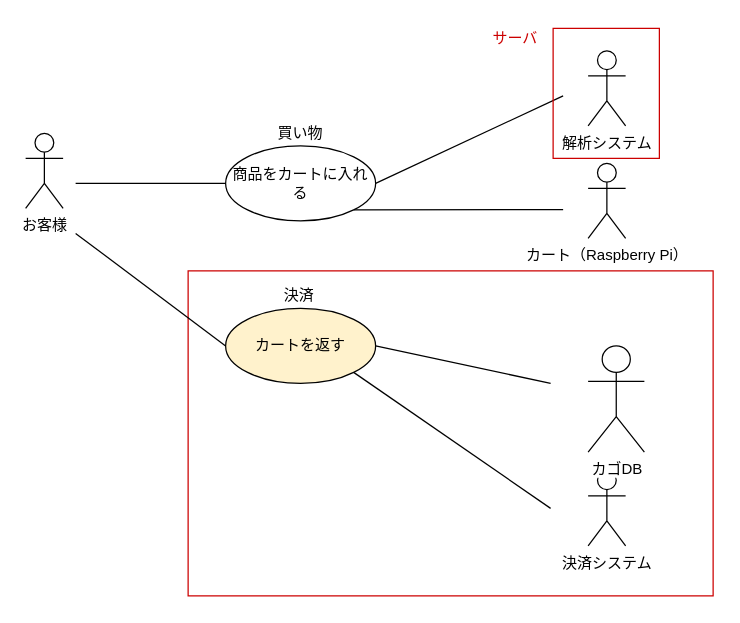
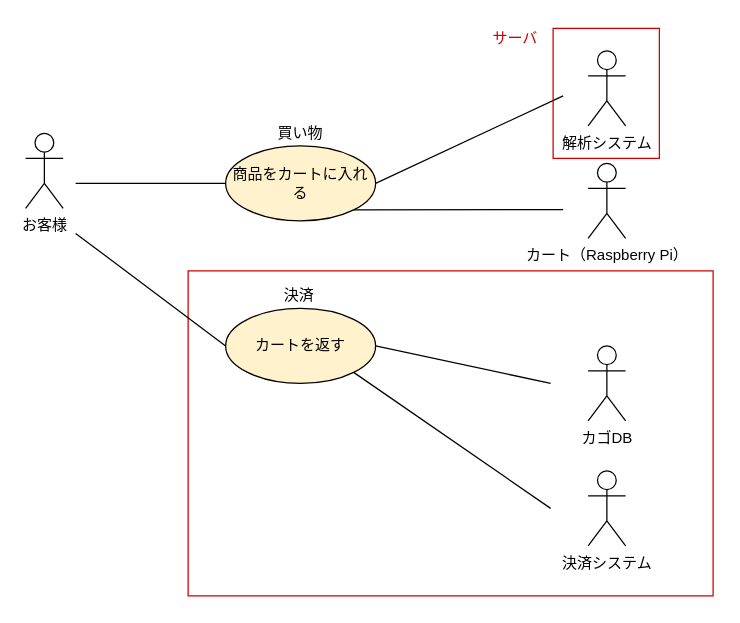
node "商品をカートに入れる": fillcolor #ffffff -> #fff2cc
node "カゴDB": size 56x106 -> 38x75
